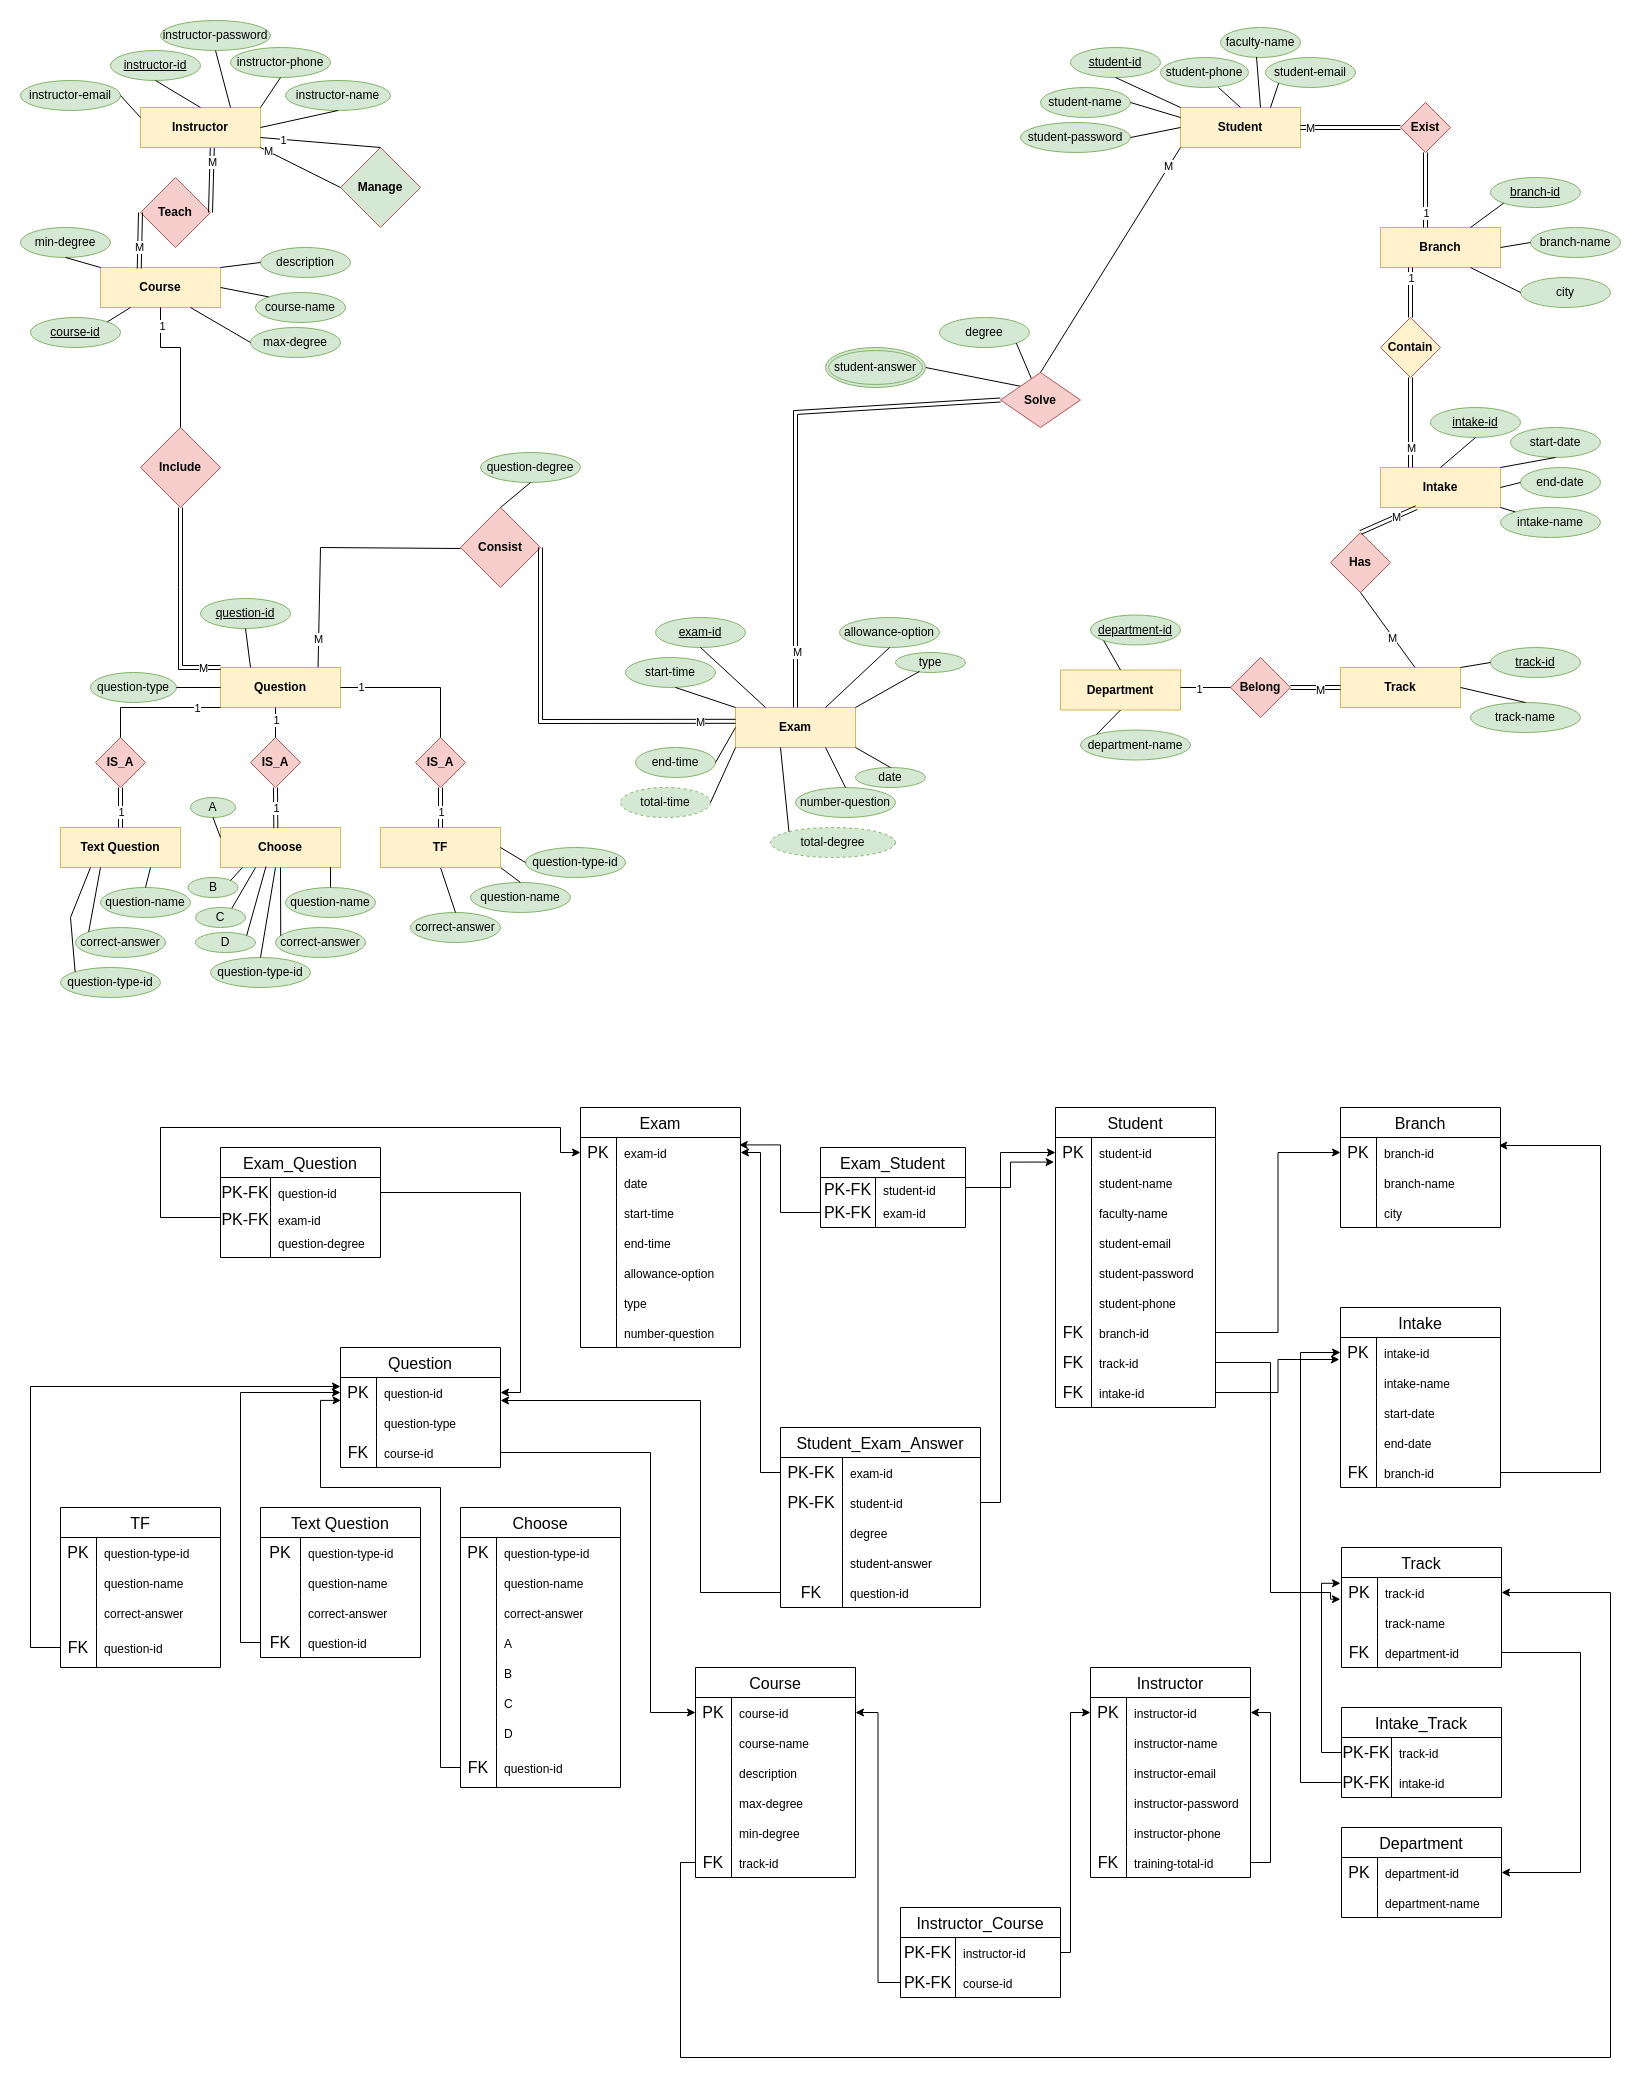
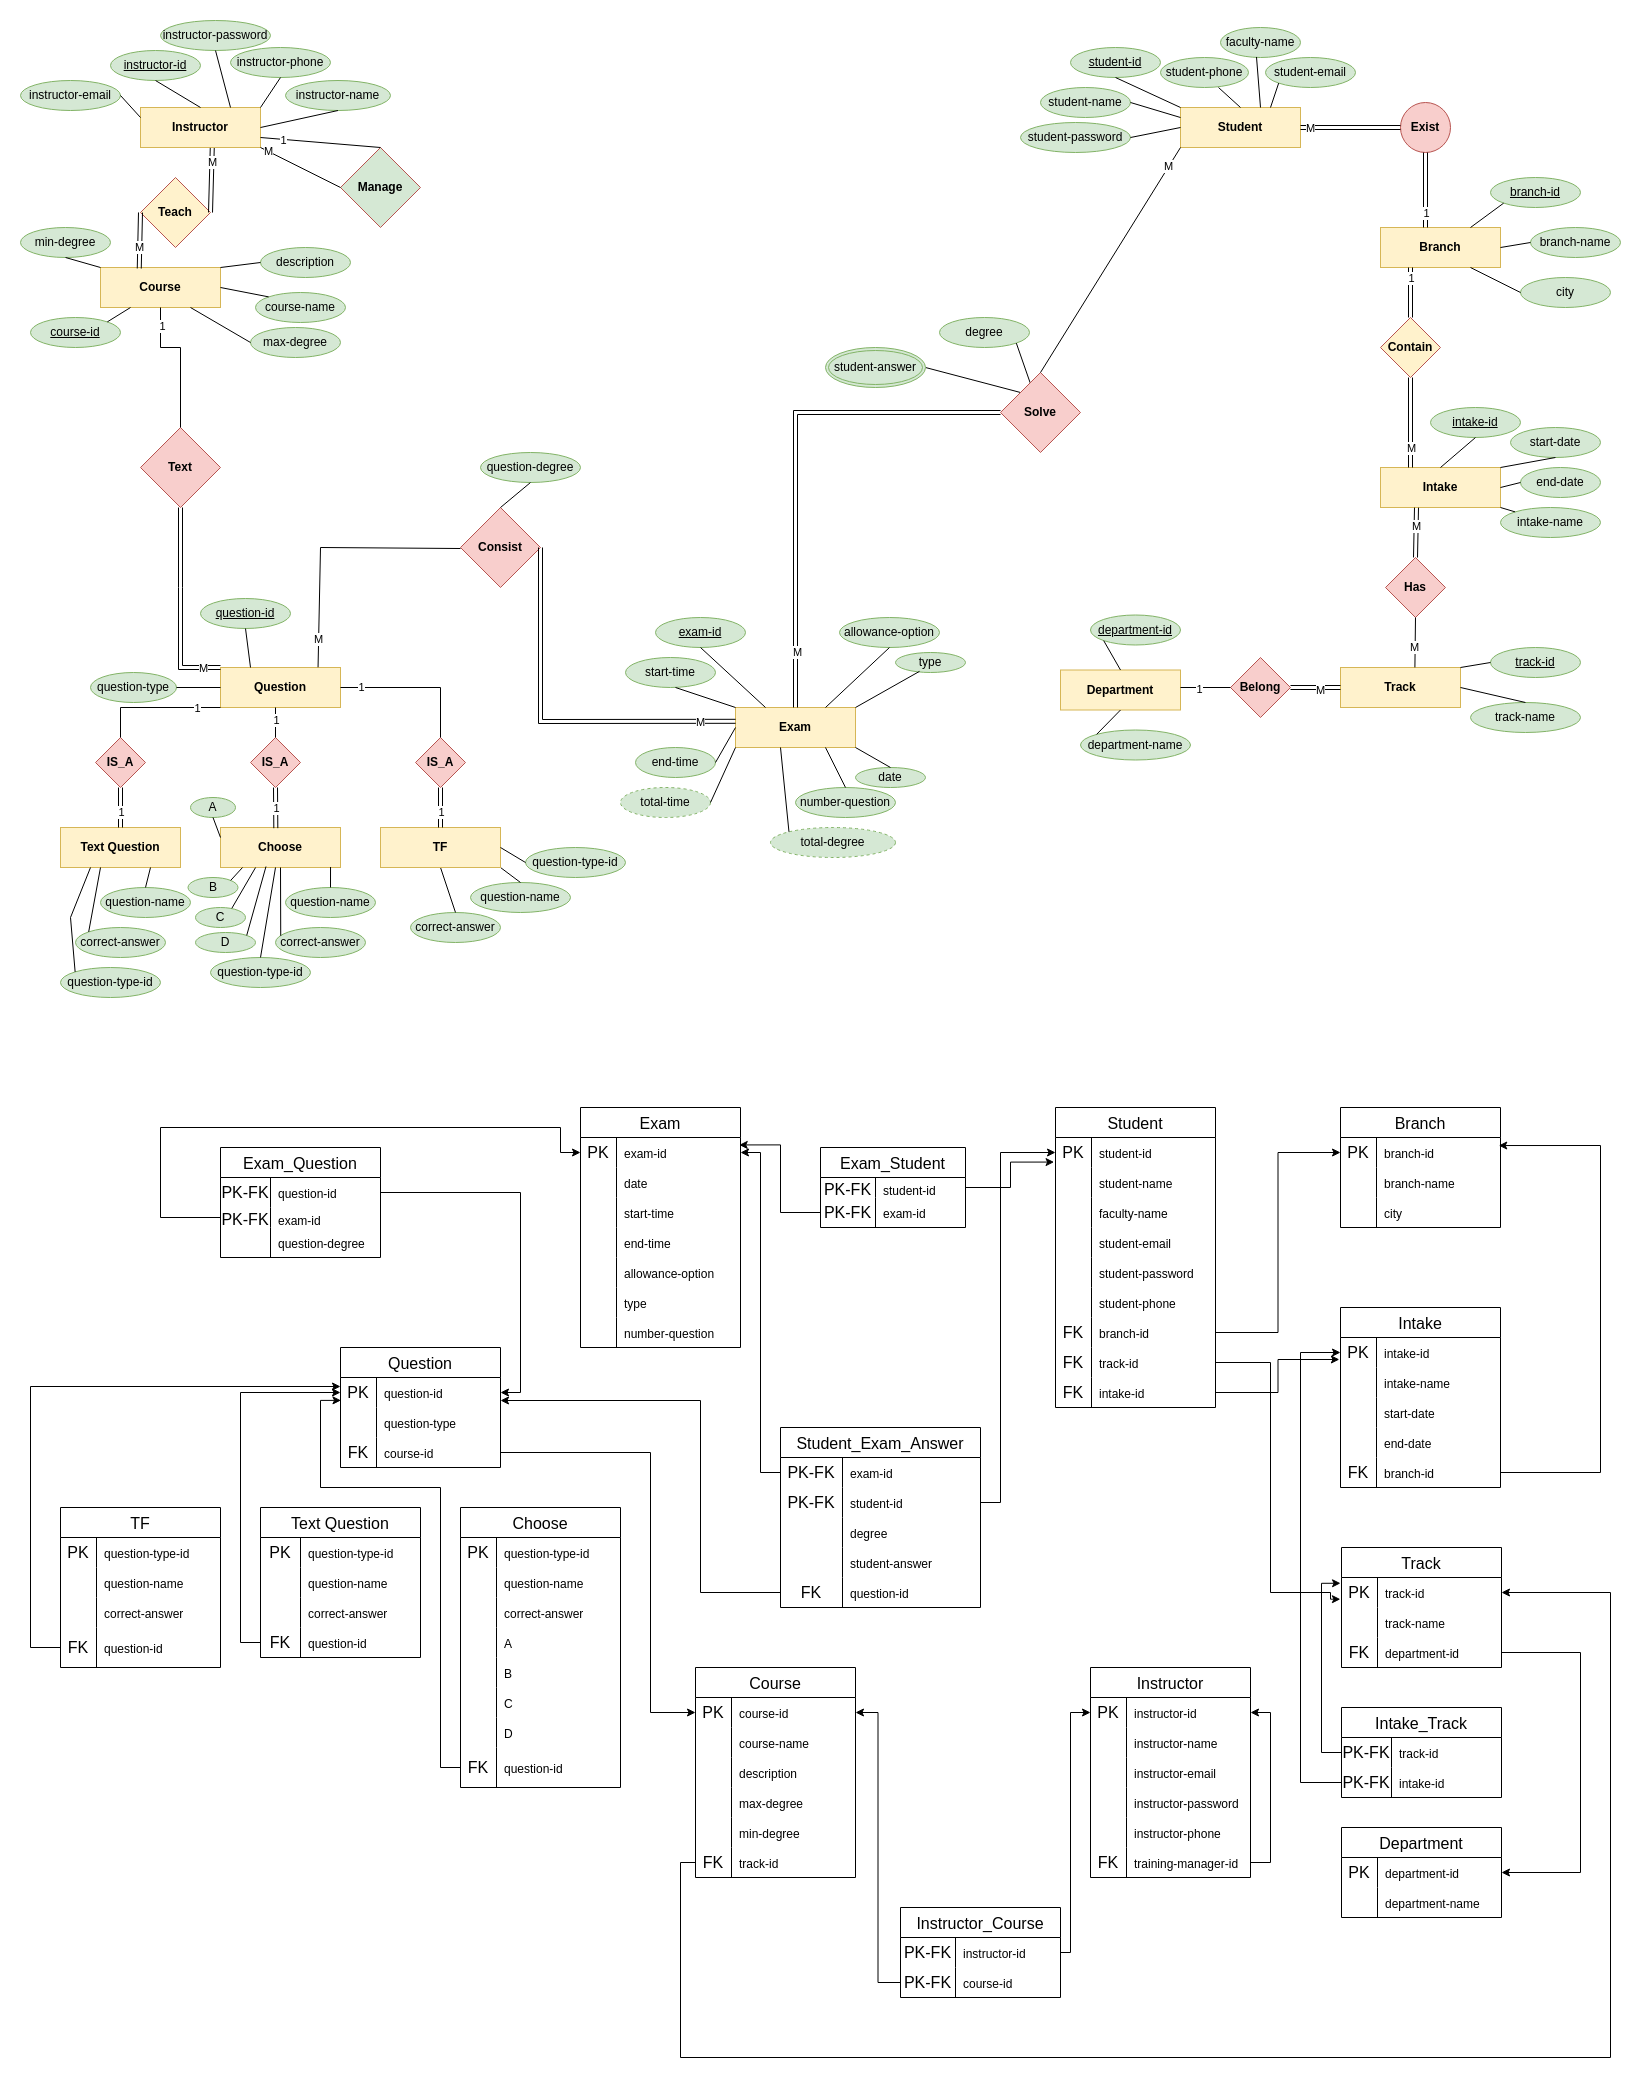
node "Exist": shape diamond -> ellipse
node "Teach": fillcolor #f8cecc -> #fff2cc
node "Solve": size 80x55 -> 80x80
node "Include": label "Include" -> "Text"
node "Has": moved (1361, 563) -> (1416, 588)
node "training-total-id": label "training-total-id" -> "training-manager-id"
